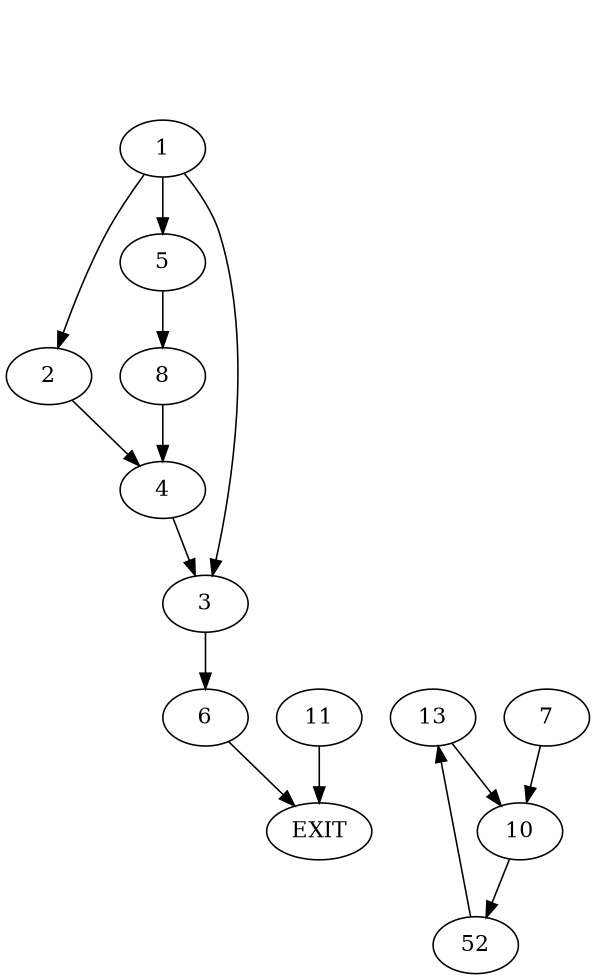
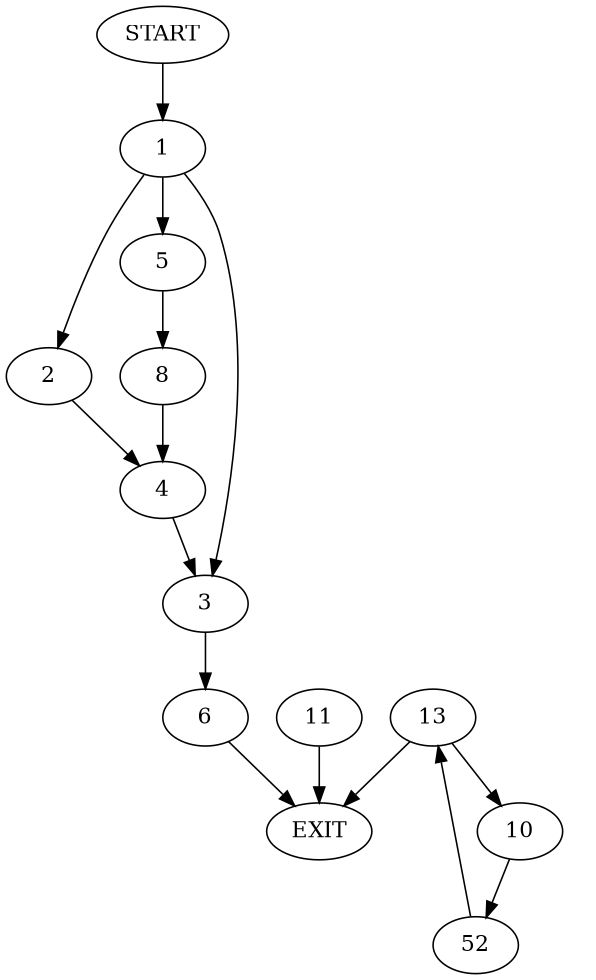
node "START": added
node "7": removed
edge "13" -> "EXIT": added
